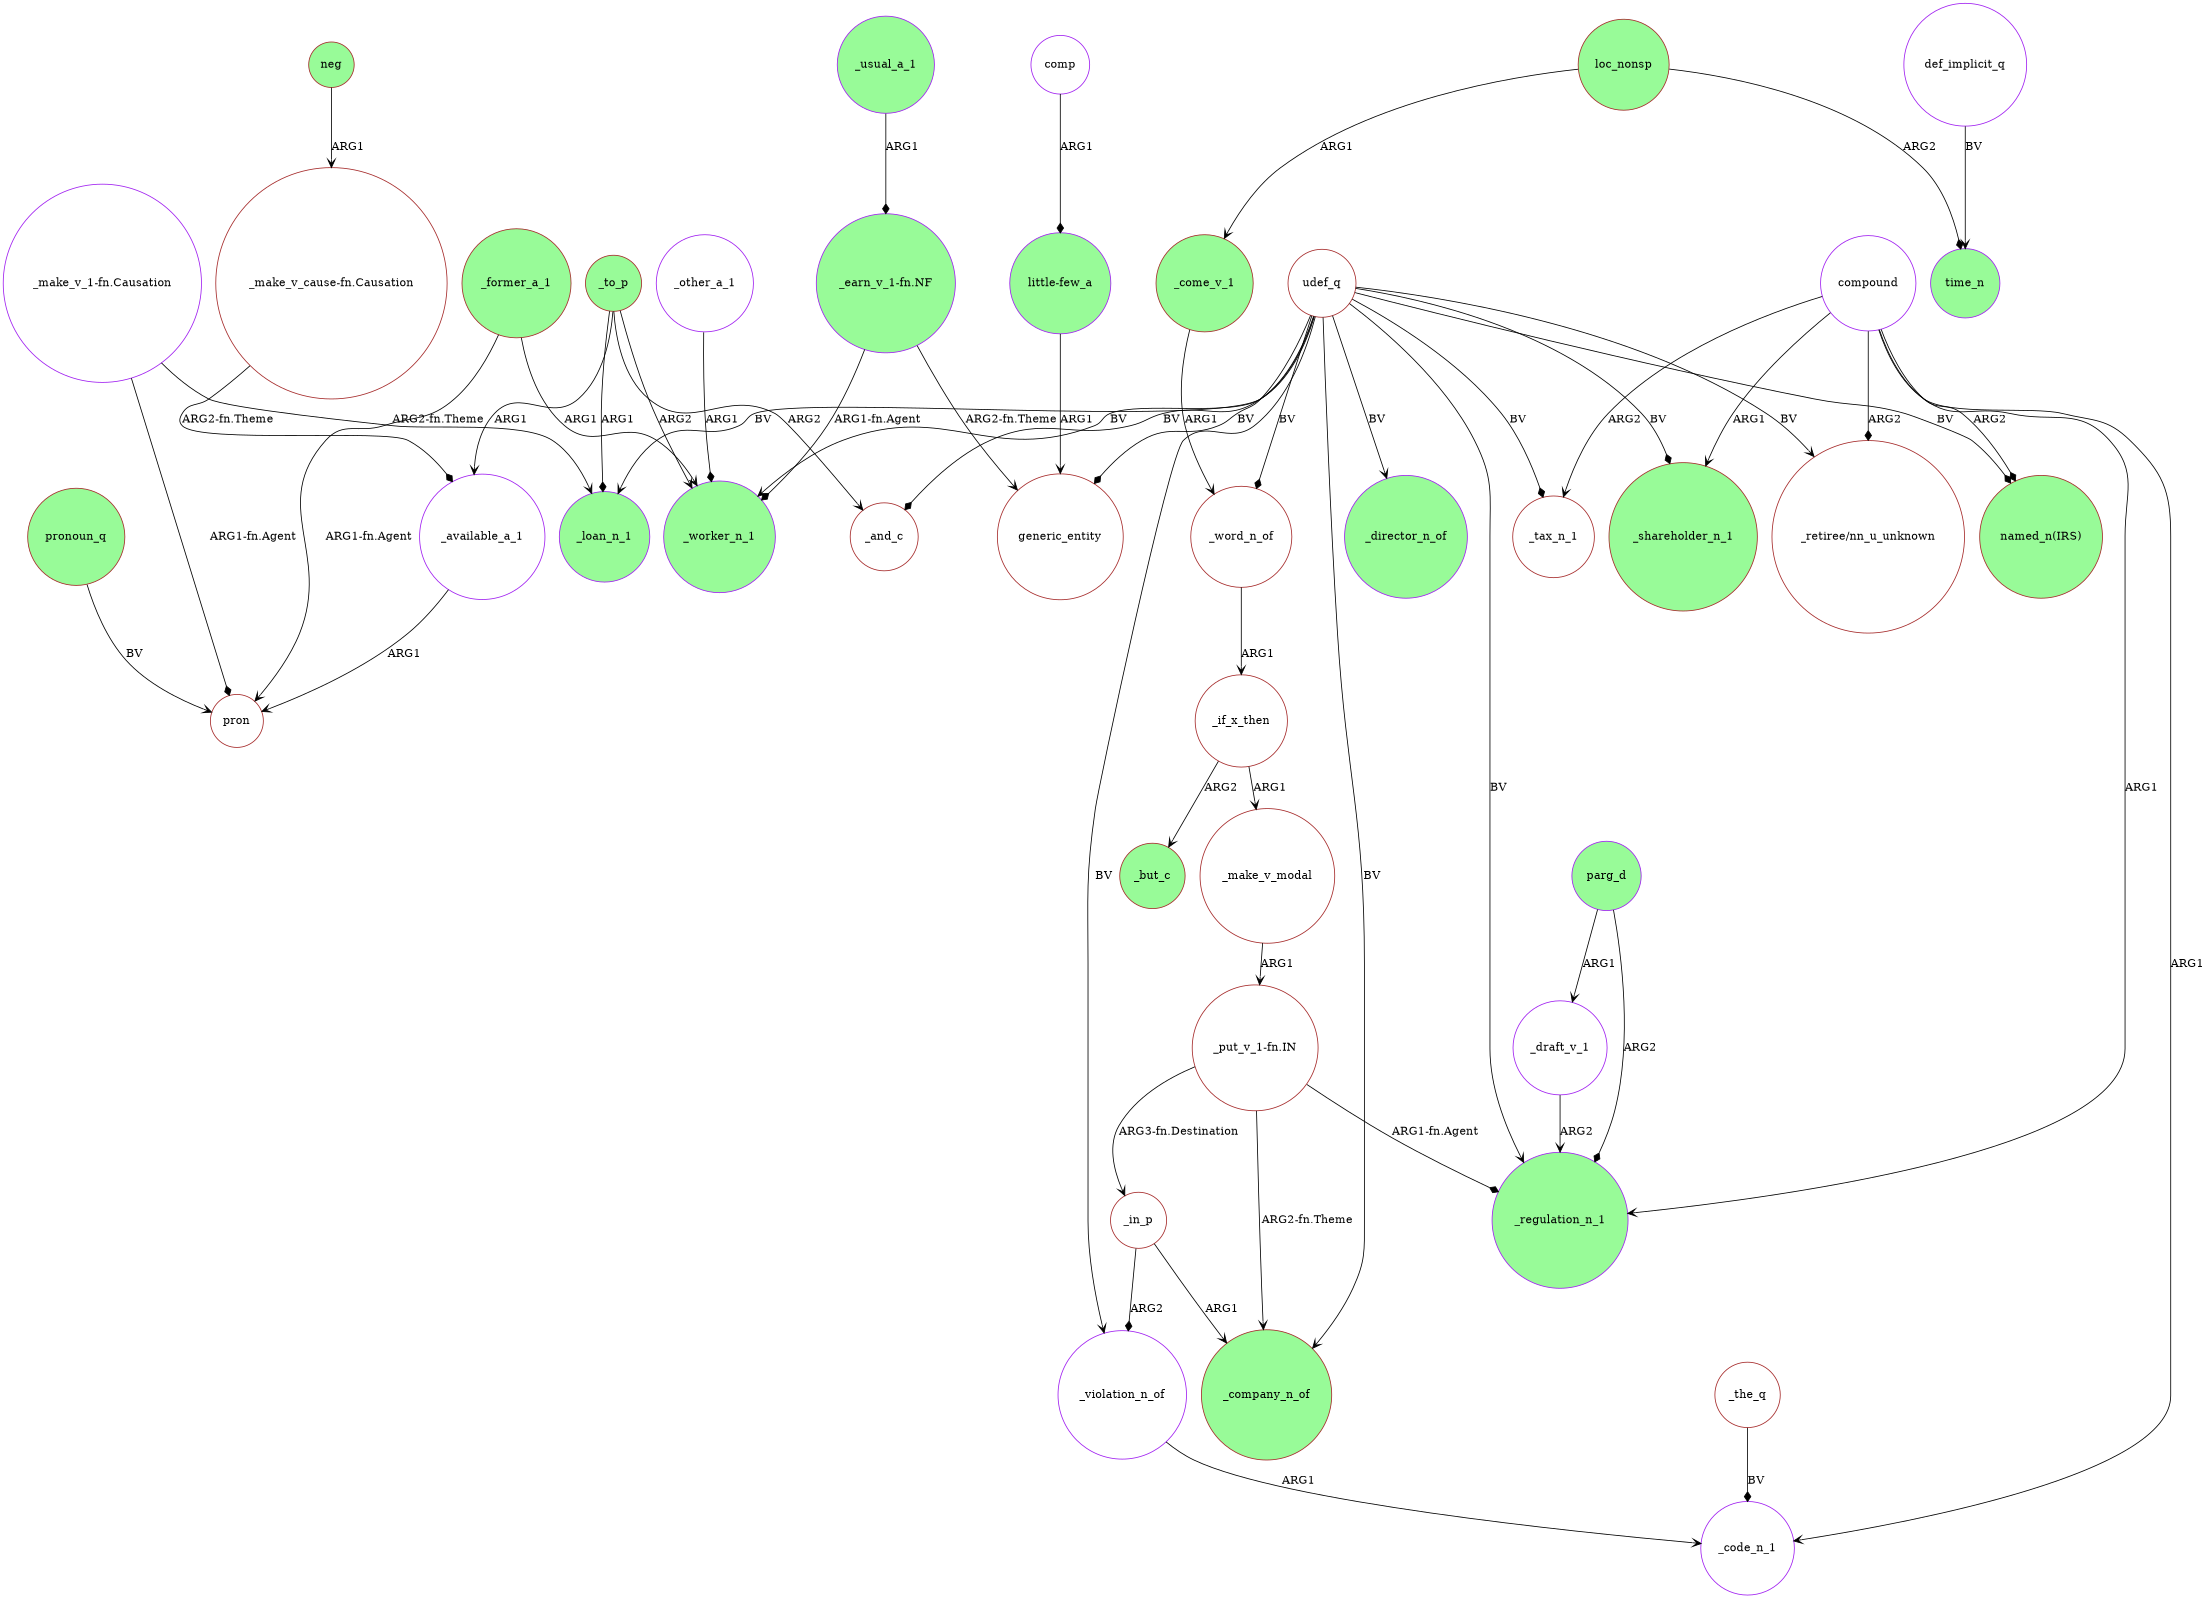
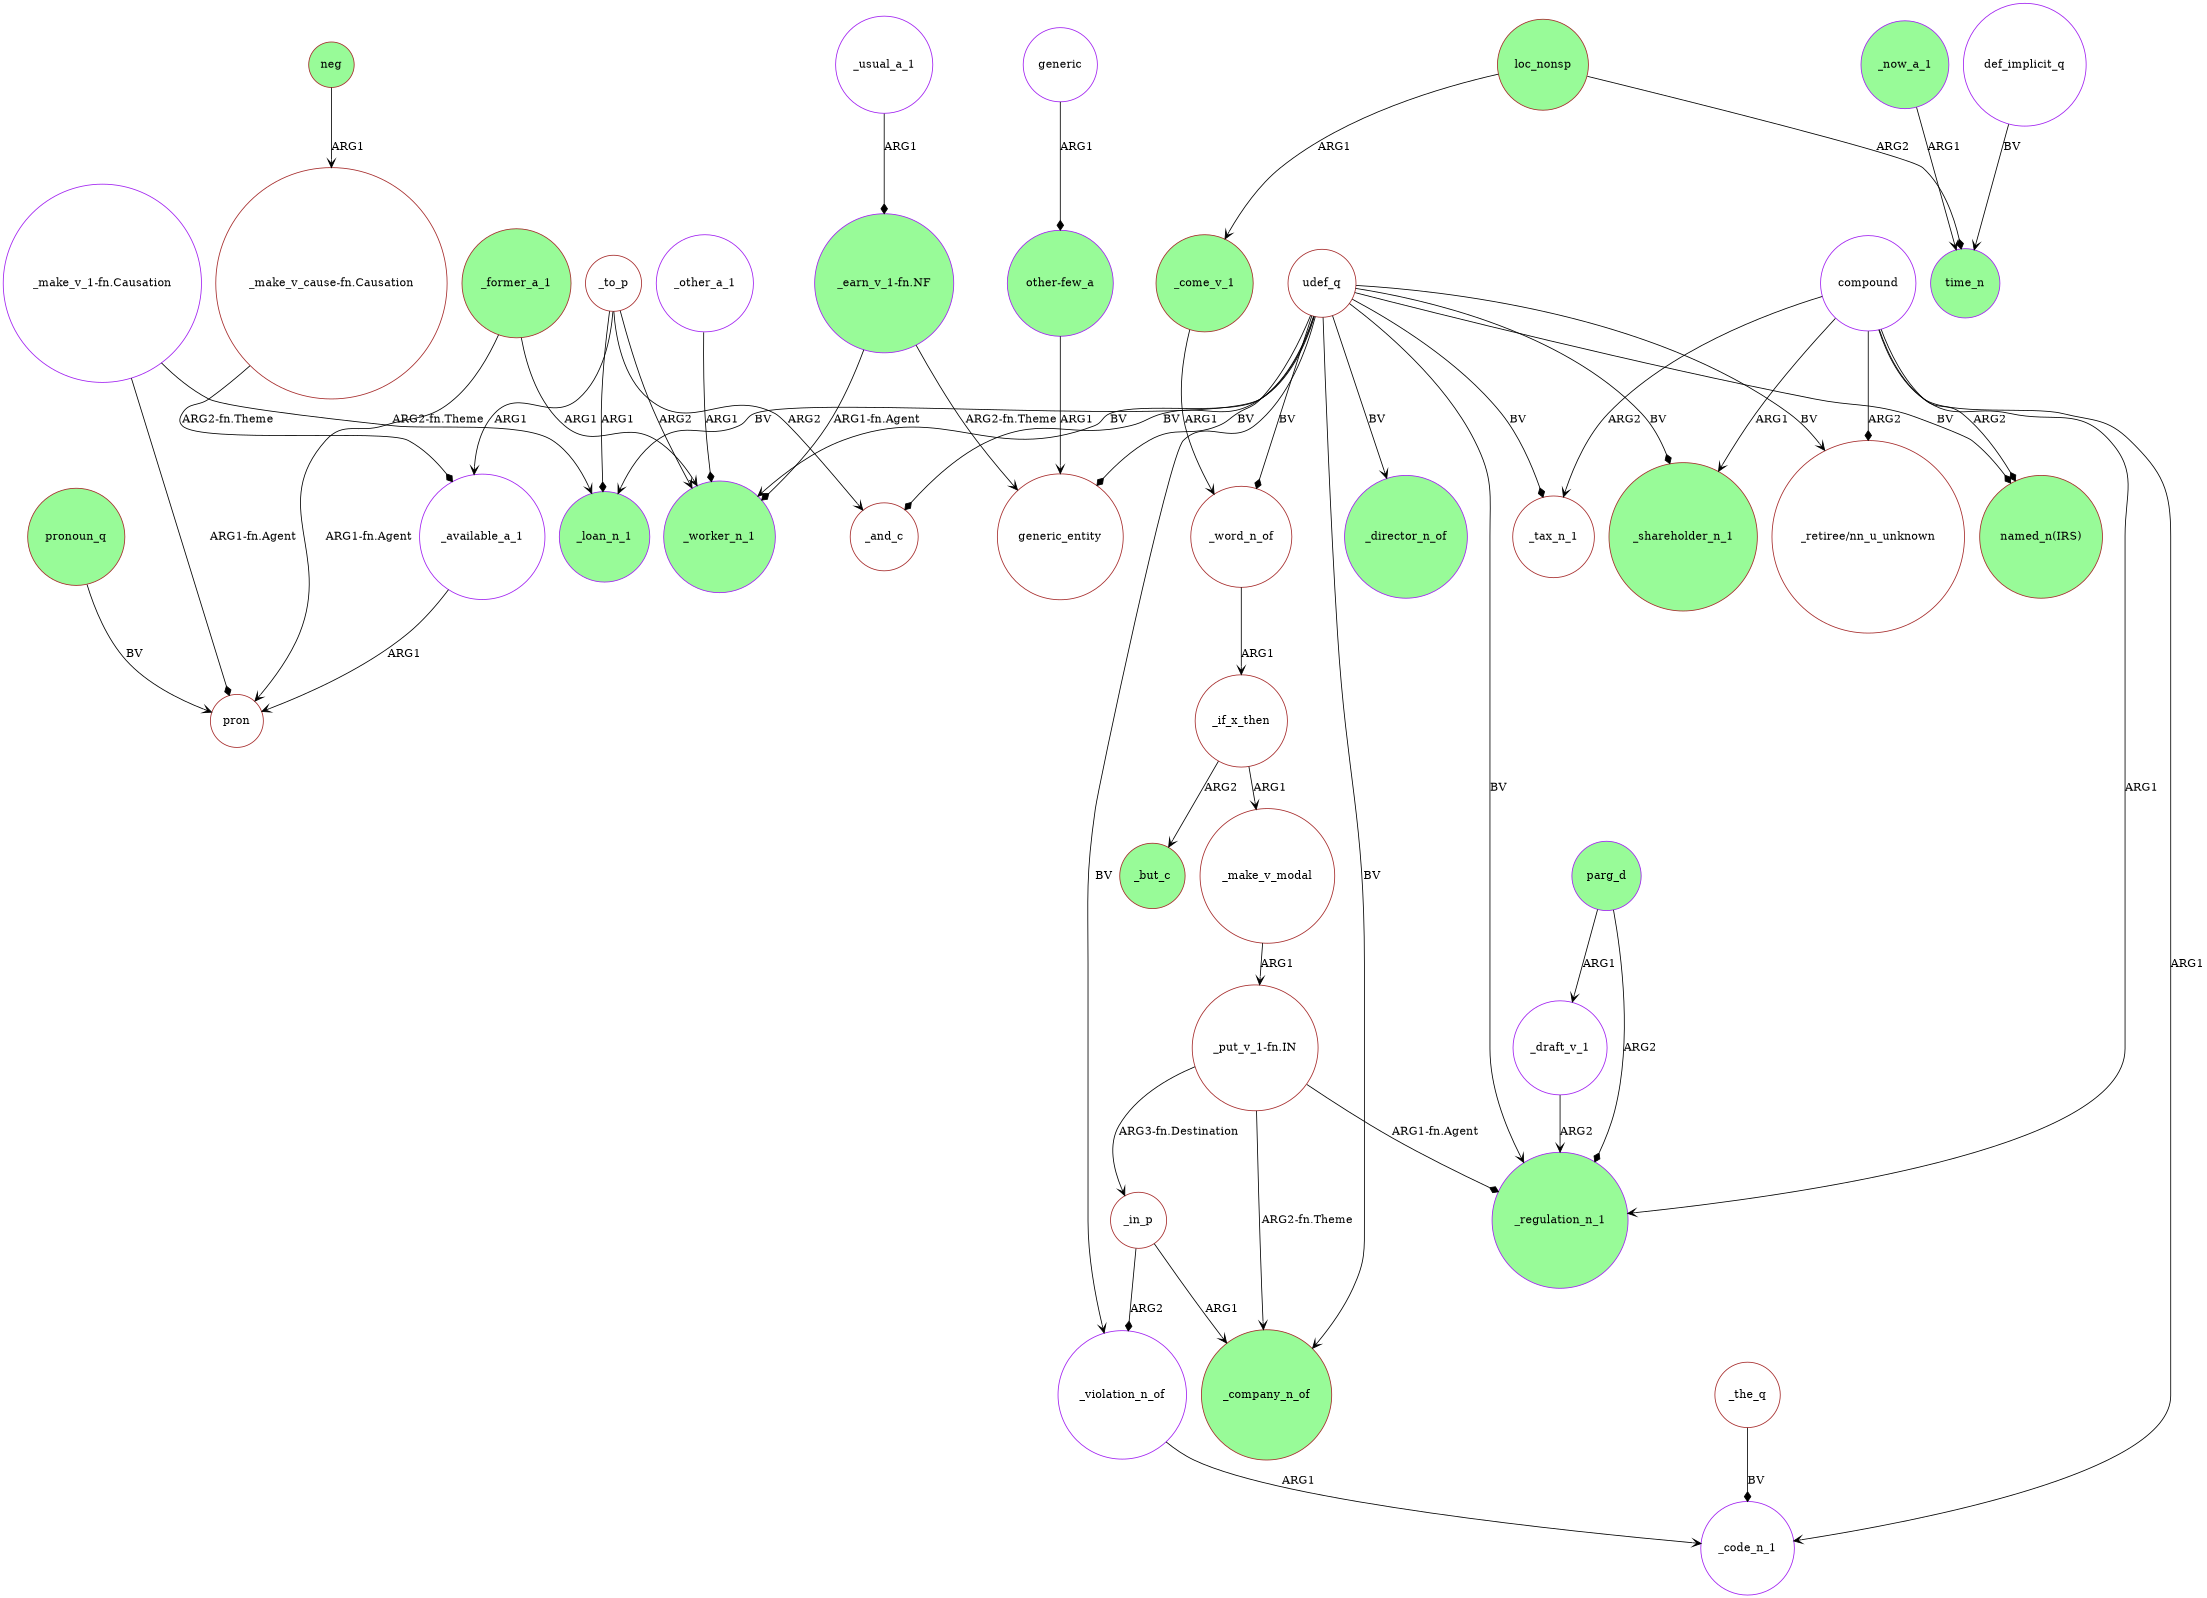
node "_usual_a_1": fillcolor palegreen -> white
node "comp": label "comp" -> "generic"
node "_now_a_1": added
node "_to_p": fillcolor palegreen -> white
node "little-few_a": label "little-few_a" -> "other-few_a"
